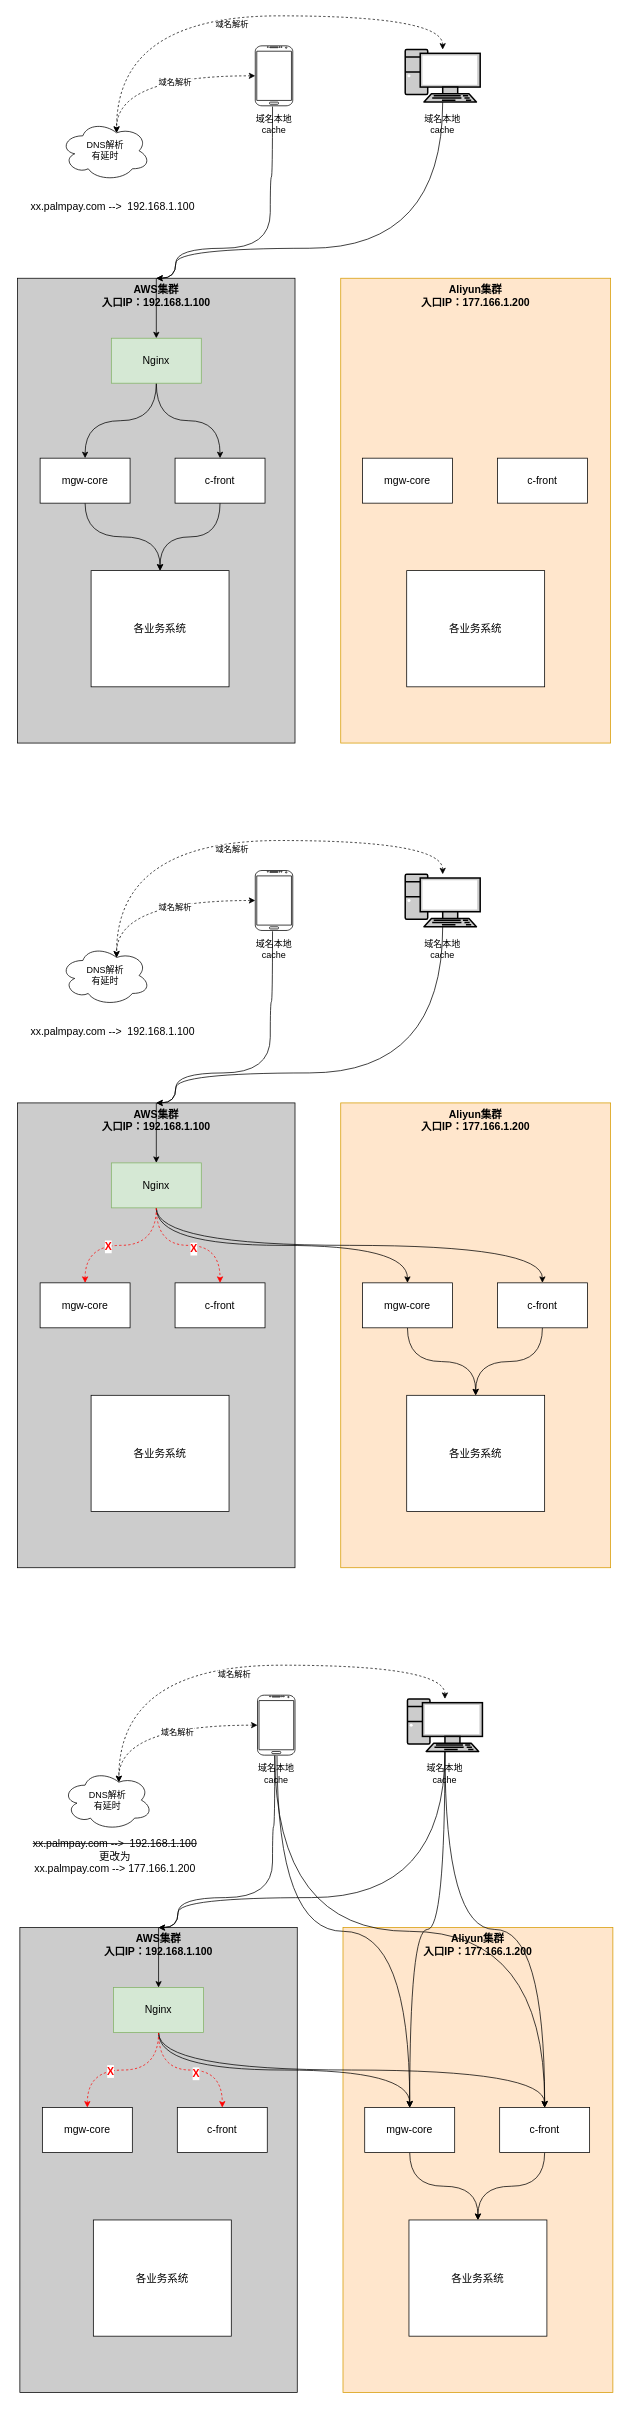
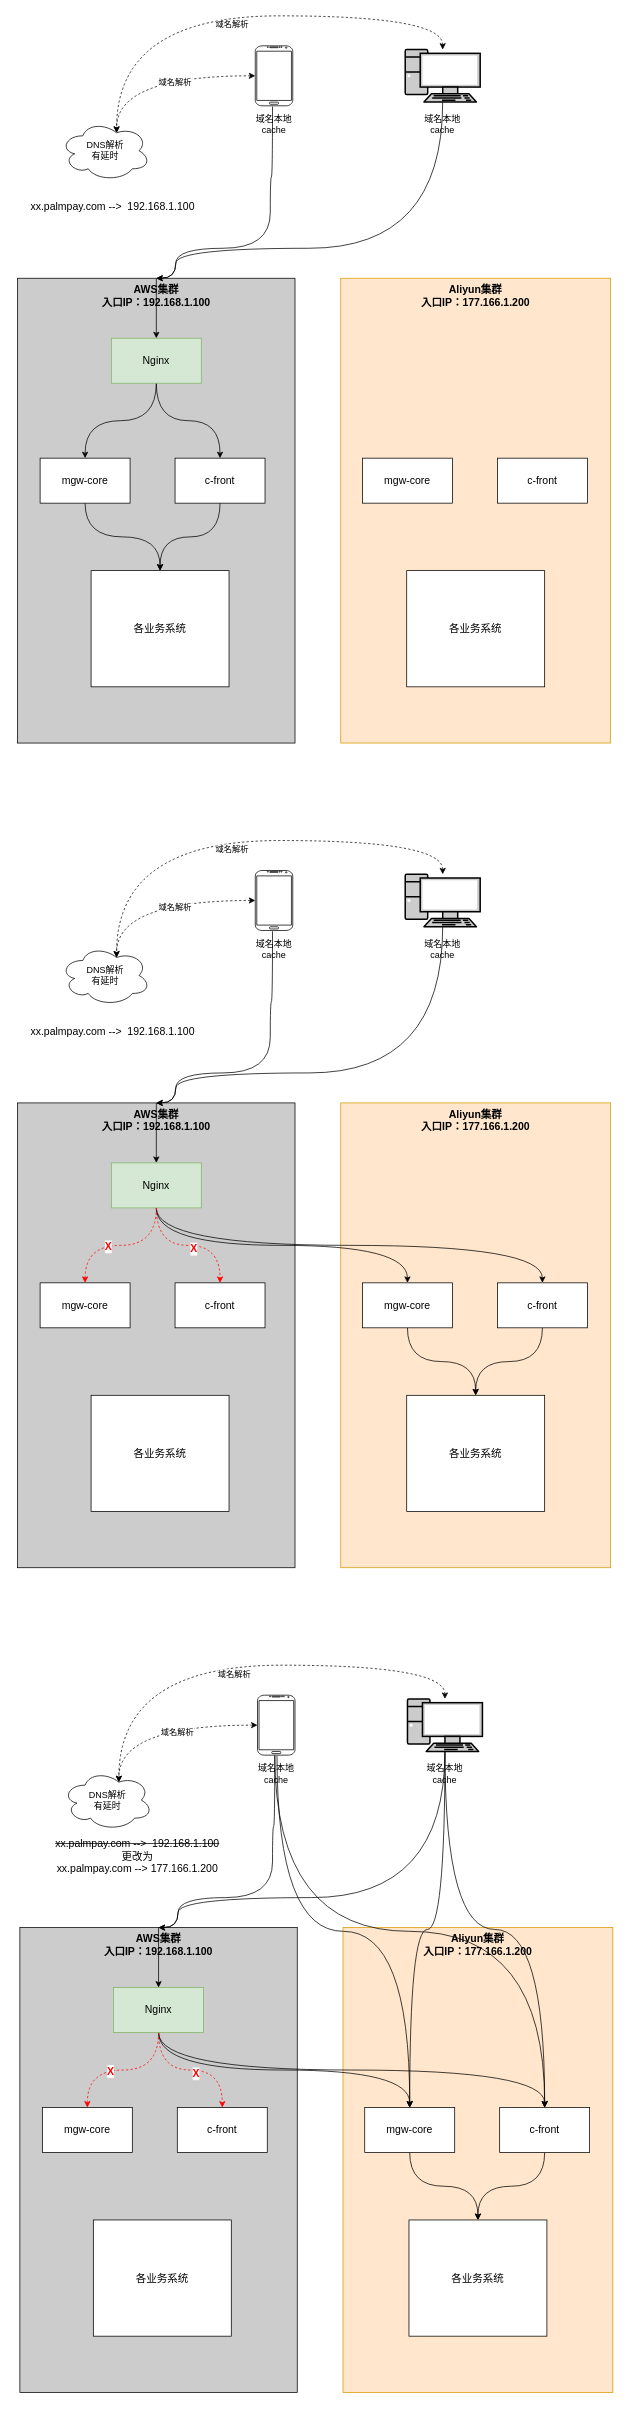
node "xx.palmpay.com --> 192.168.1.100 更改为 xx.palmpay.com --> 177.166.1.200": moved (115, 1857) -> (138, 1857)
